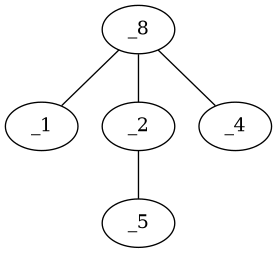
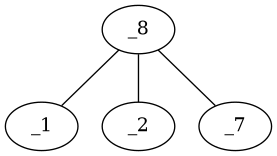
node "_4": label "_4" -> "_7"
node "_5": removed
